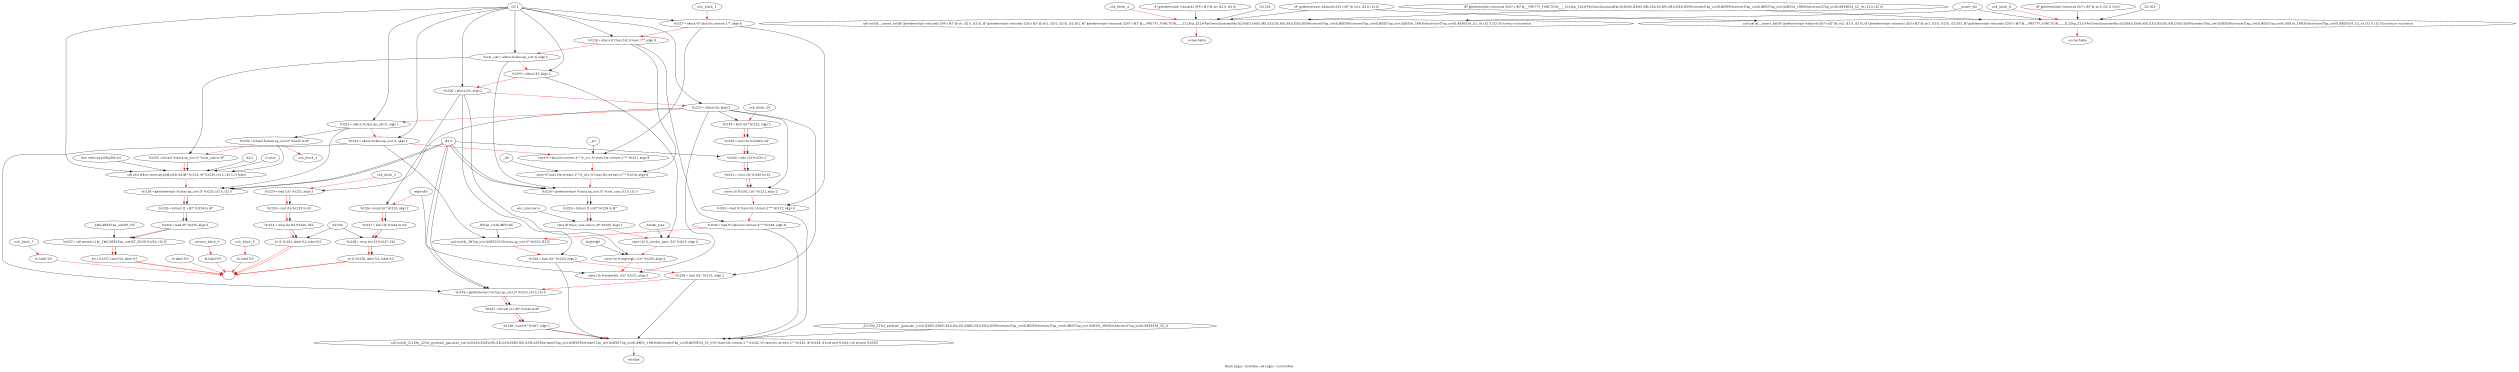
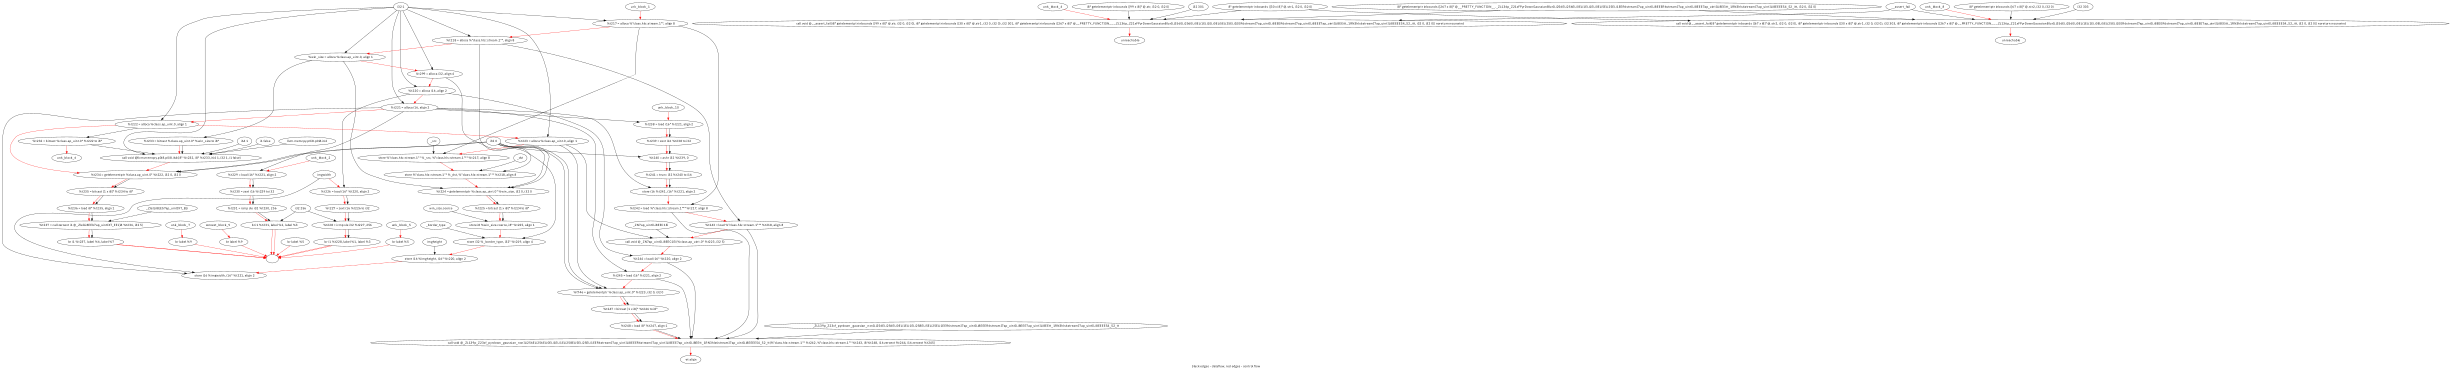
edge "%t232 = bitcast %class.ap_uint.0* %t222 to i8*" -> "%t233 = bitcast %class.ap_uint.0* %win_size to i8*": removed
edge "%t222 = alloca %class.ap_uint.0, align 1" -> "%t234 = getelementptr %class.ap_uint.0* %t222, i32 0, i32 0": color black -> red
edge "%t220 = alloca i16, align 2" -> "store i16 %imgheight, i16* %t220, align 2": removed
node "%t246 = getelementptr %class.ap_uint.0* %t223, i32 0, i32 0": label "%t246 = getelementptr %class.ap_uint.0* %t223, i32 0, i32 0" -> "%t746 = getelementptr %class.ap_uint.0* %t223, i32 0, i32 0"
